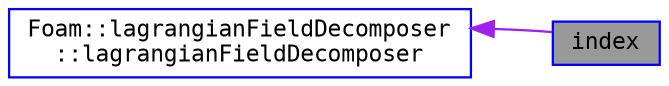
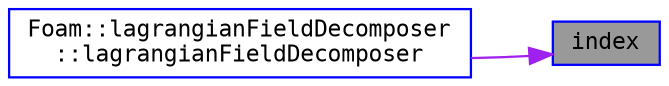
edge "index" -> "Foam::lagrangianFieldDecomposer ::lagrangianFieldDecomposer": reversed
